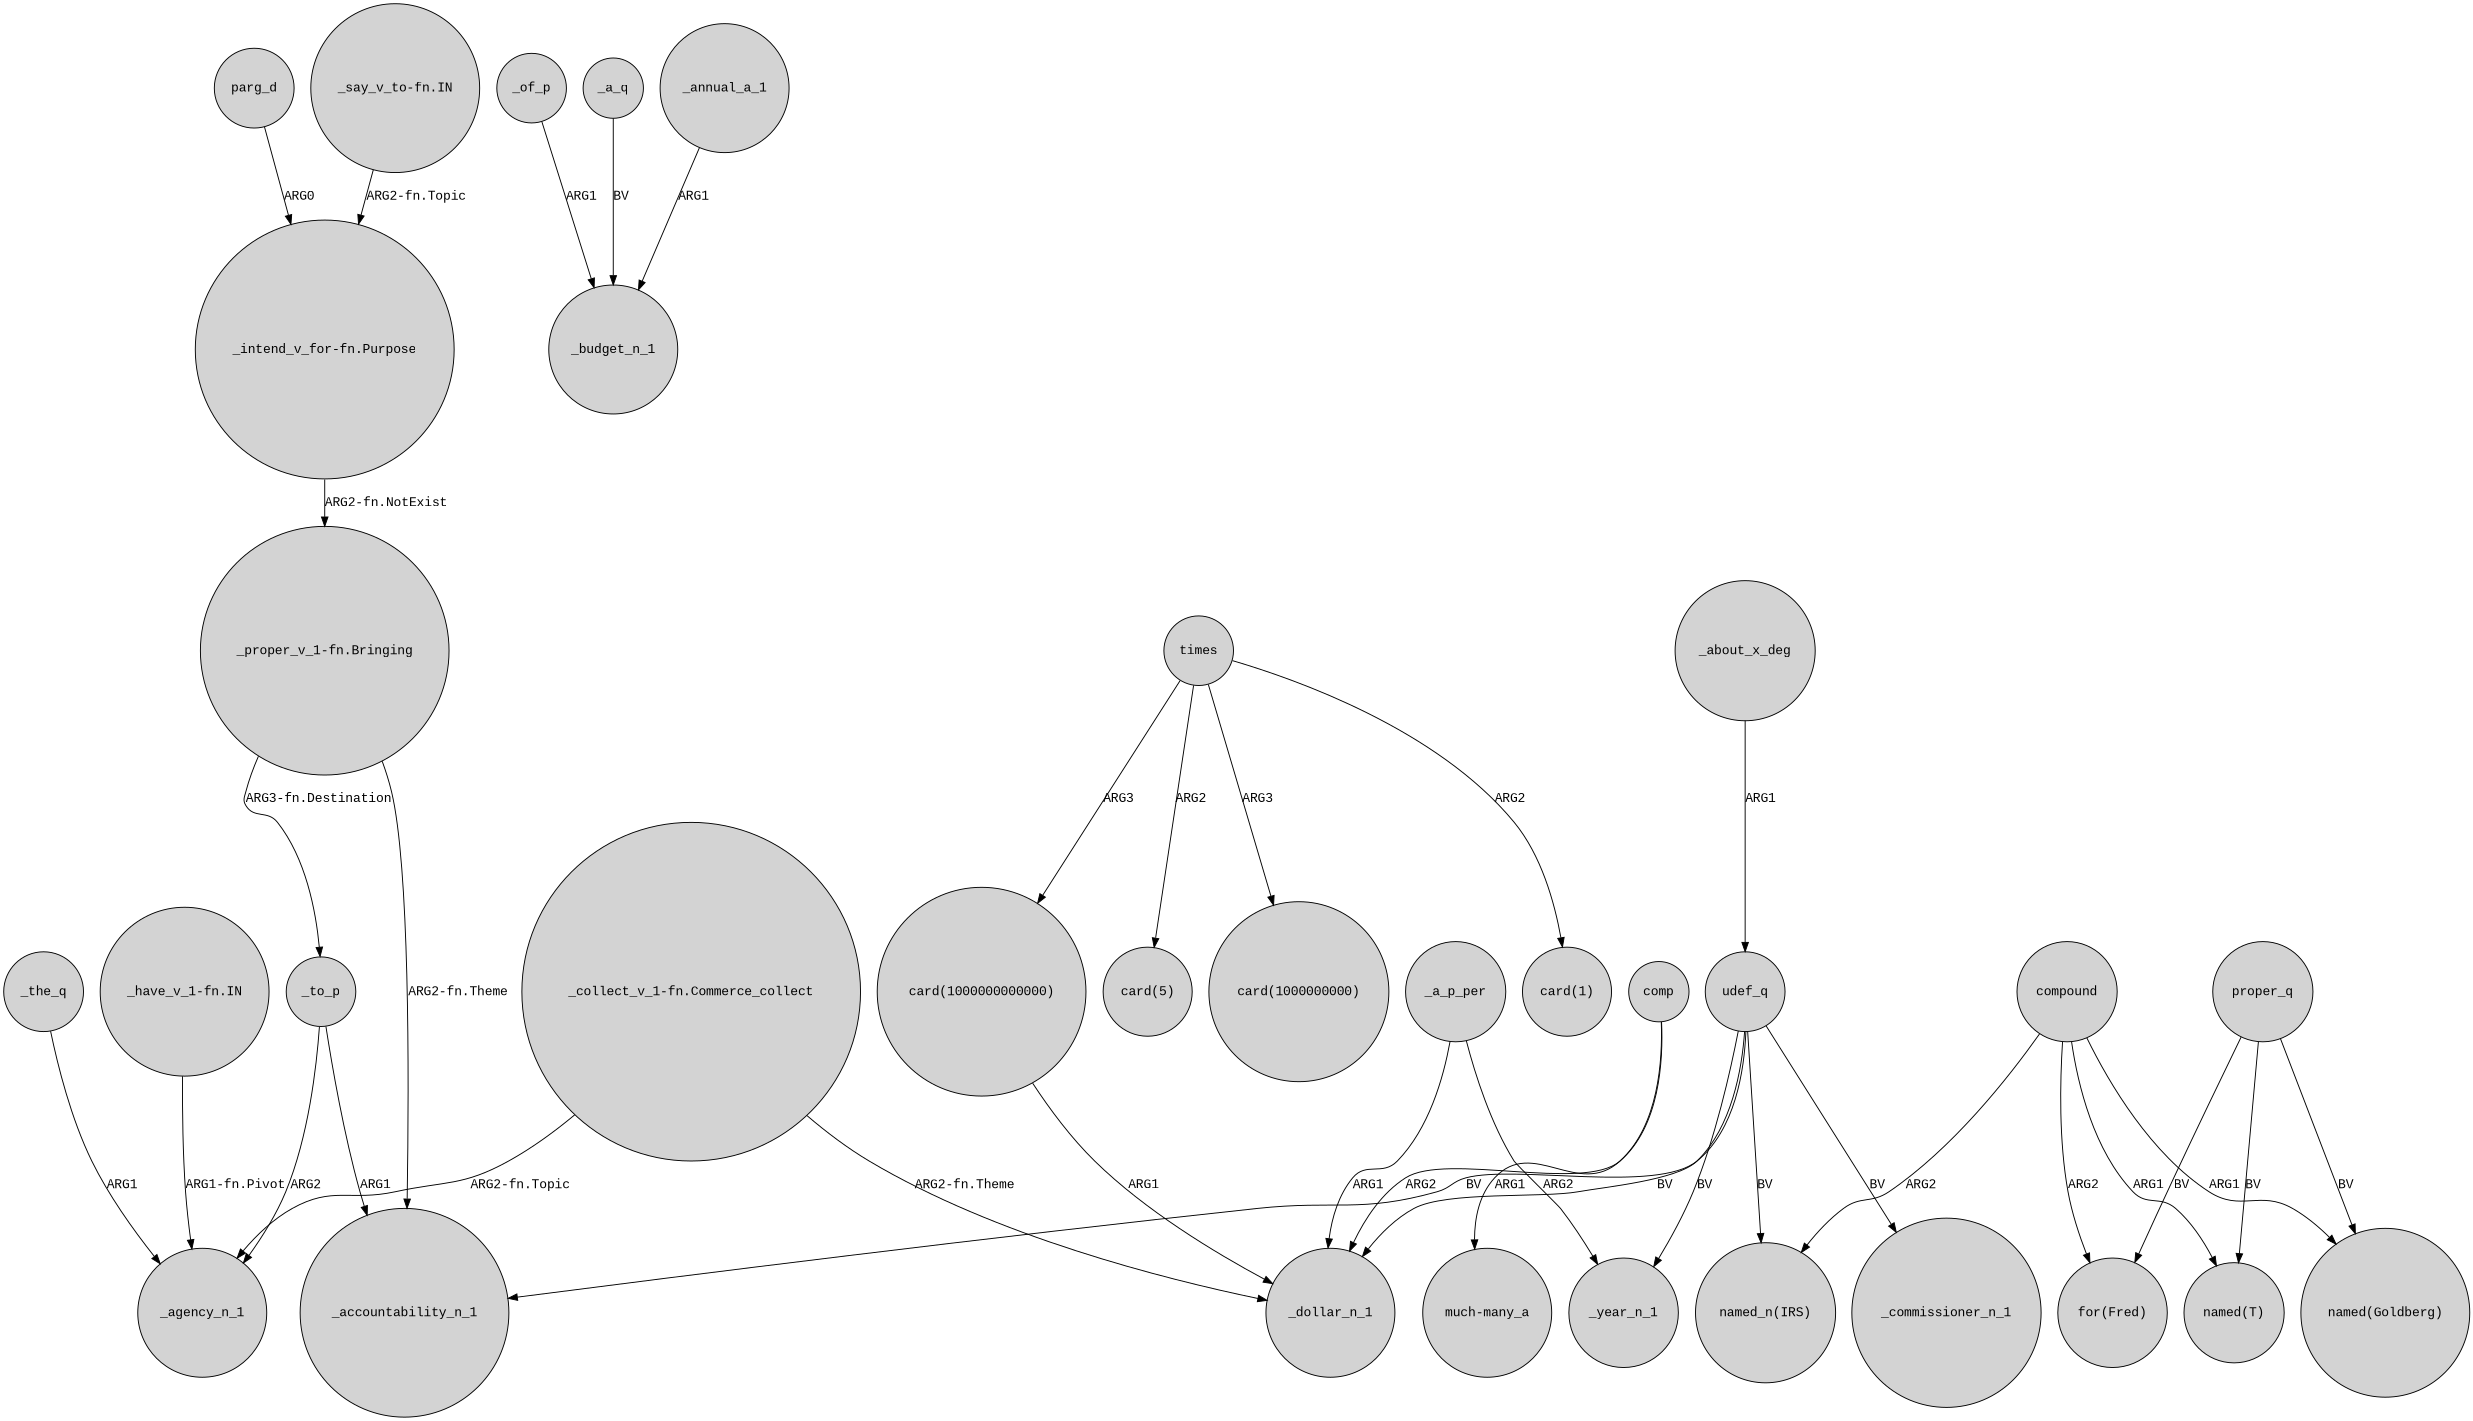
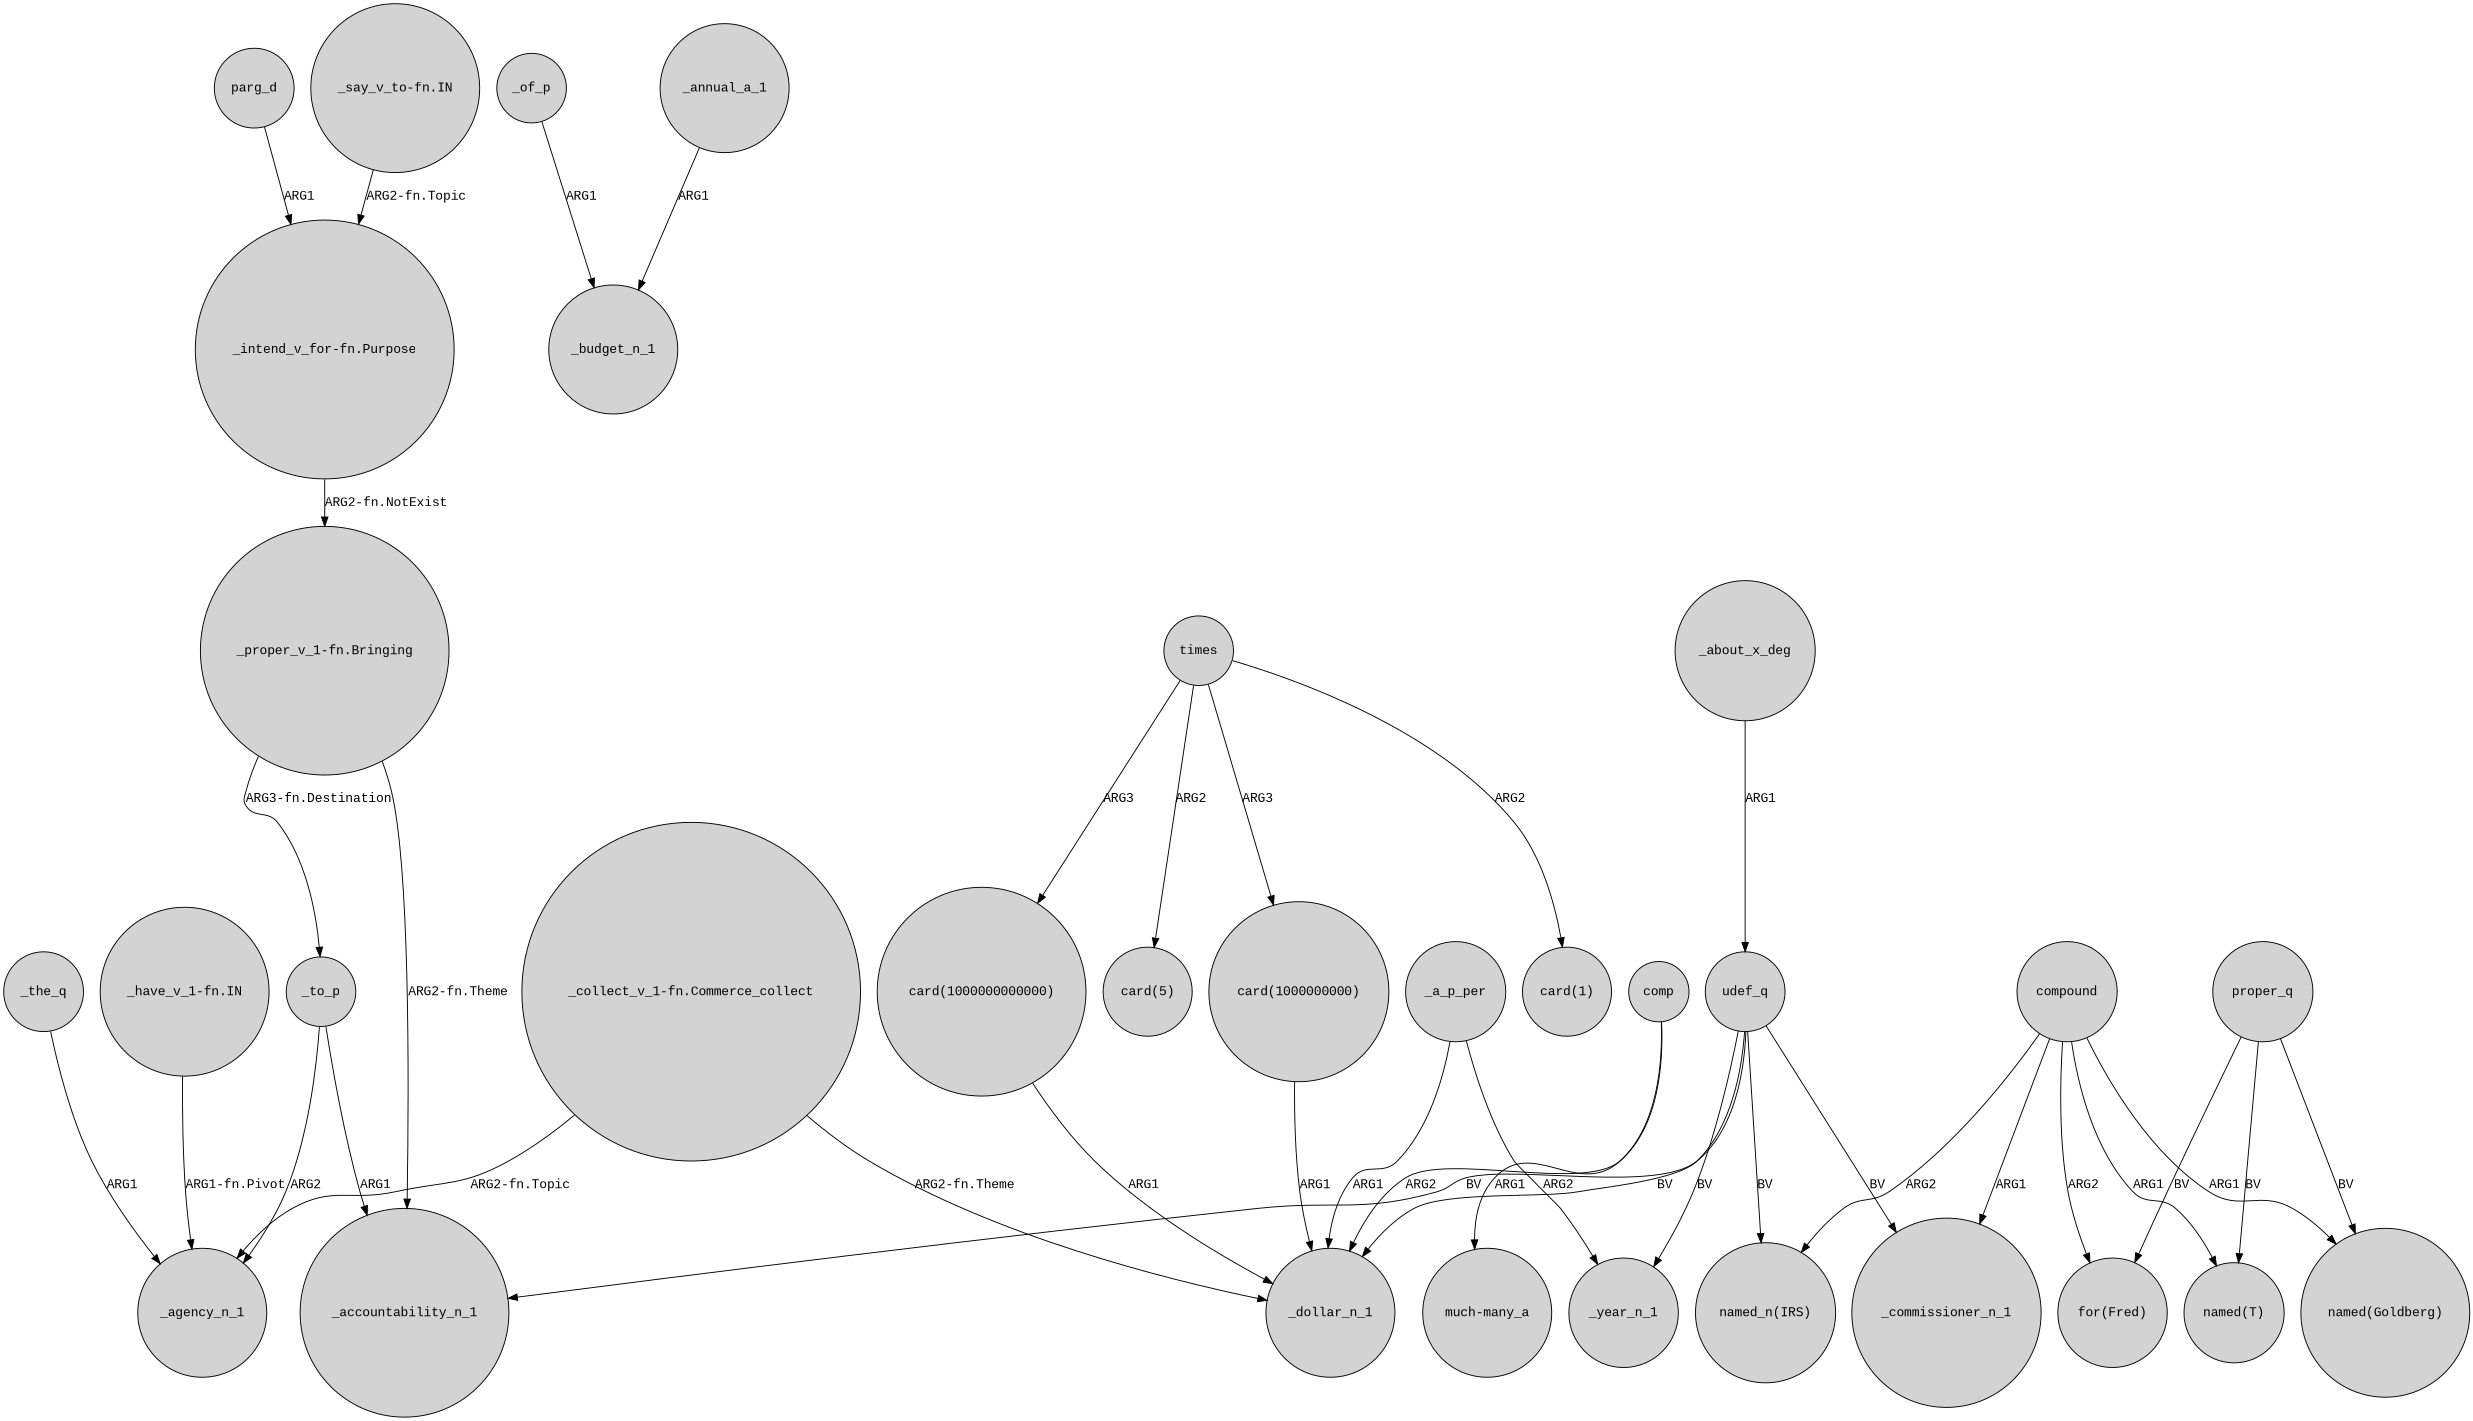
node "_a_q": removed
edge "parg_d" -> "_intend_v_for-fn.Purpose": label "ARG0" -> "ARG1"
edge "compound" -> "_commissioner_n_1": added, label "ARG1"
edge "card(1000000000)" -> "_dollar_n_1": added, label "ARG1"
